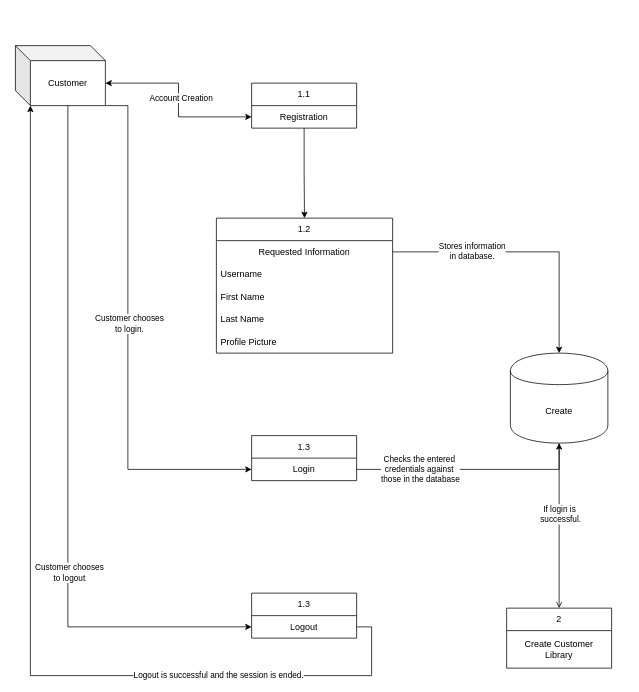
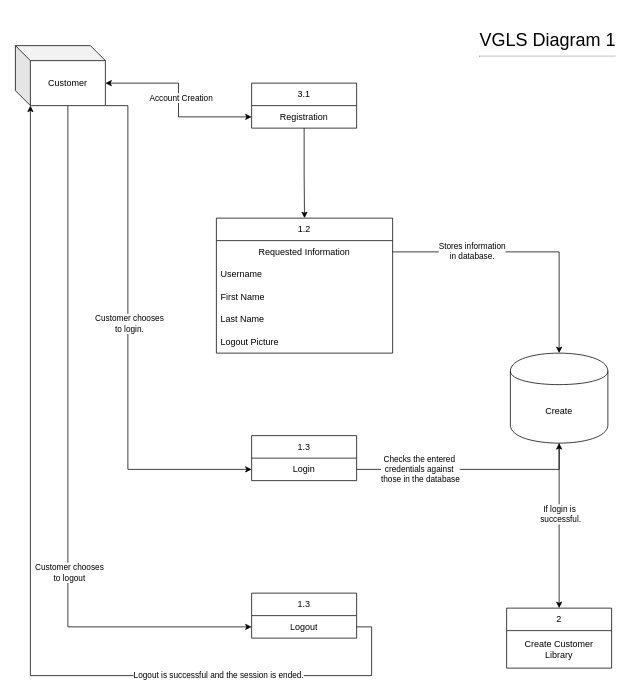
node "VGLS Diagram 1": added
node "1.1": label "1.1" -> "3.1"
node "Profile Picture": label "Profile Picture" -> "Logout Picture"
edge "Create" -> "2": arrowhead open -> classic
